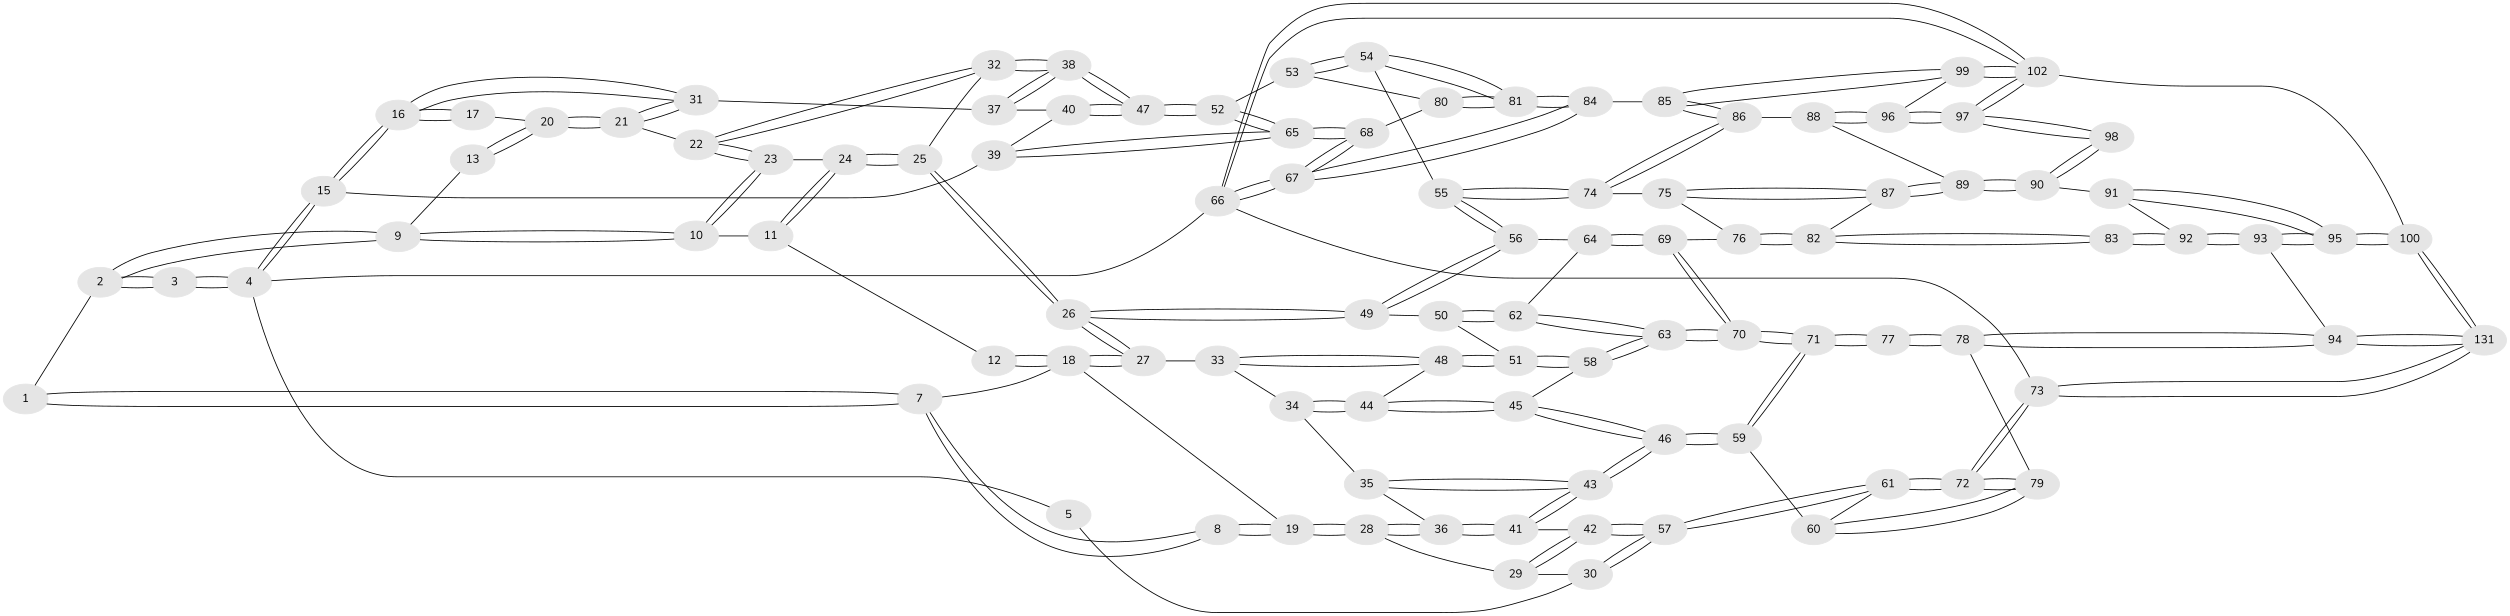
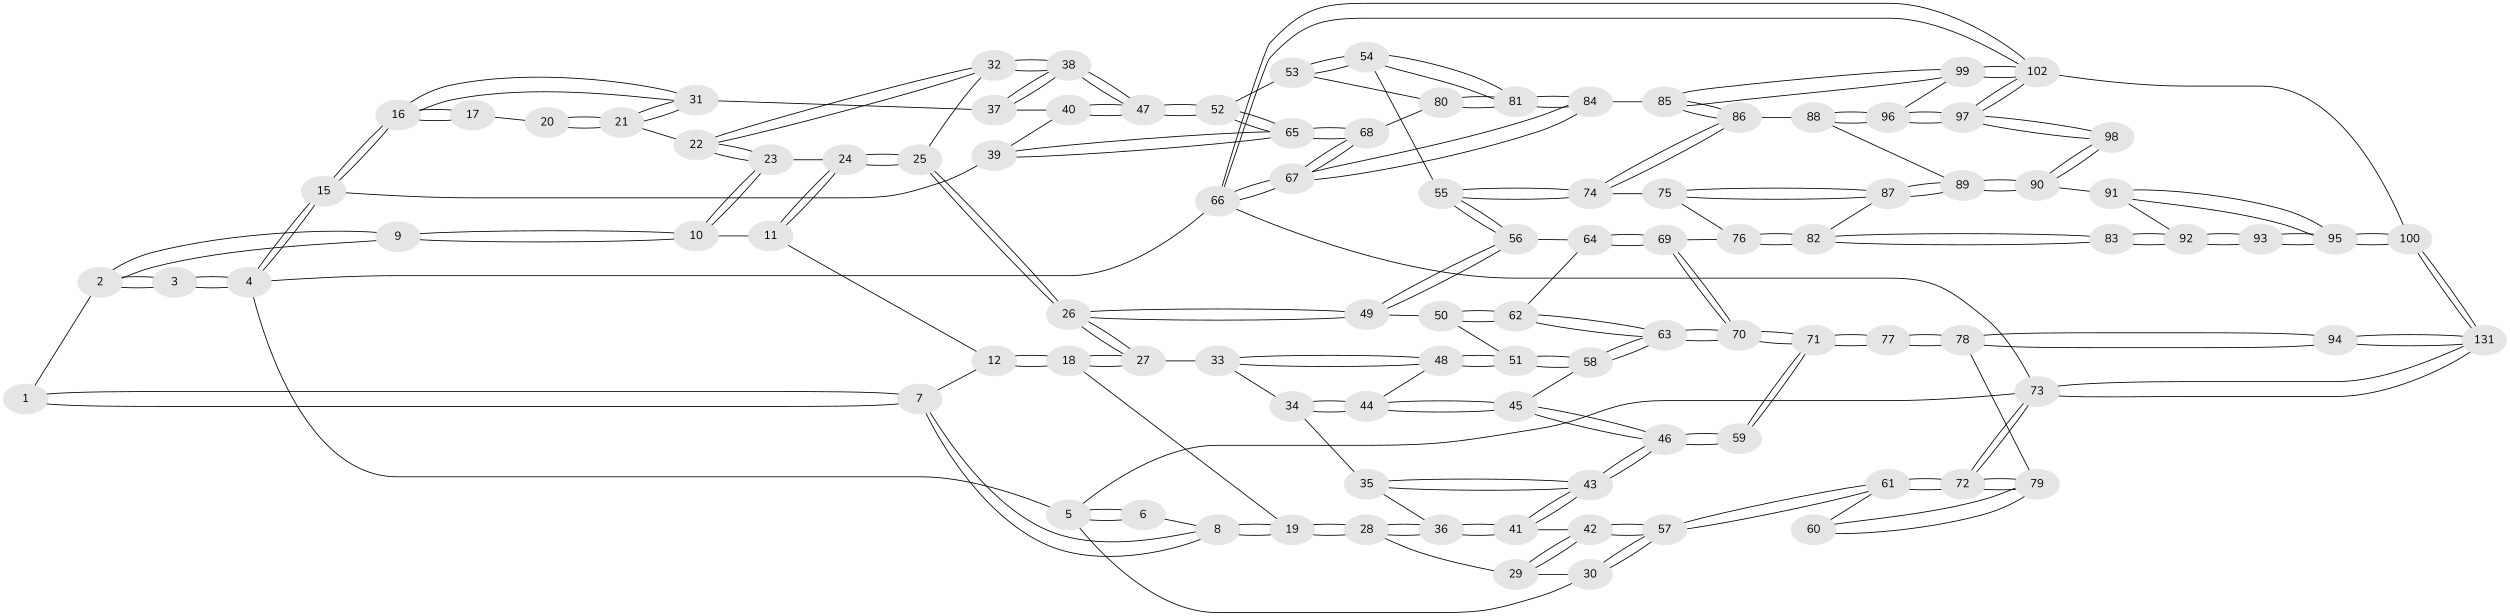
node "13": removed
edge "93" -- "94": removed
edge "18" -- "7": now "12" -- "7"
edge "73" -- "5": added
edge "59" -- "60": removed
node "6": added
